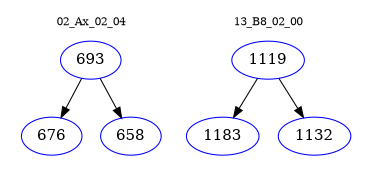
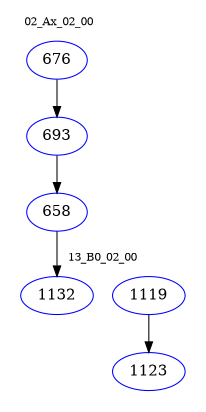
cluster "02_Ax_02_04": label "02_Ax_02_04" -> "02_Ax_02_00"
cluster "13_B8_02_00": label "13_B8_02_00" -> "13_B0_02_00"
edge "693" -> "676": reversed
edge "1119" -> "1132": now "658" -> "1132"
node "1183": label "1183" -> "1123"
